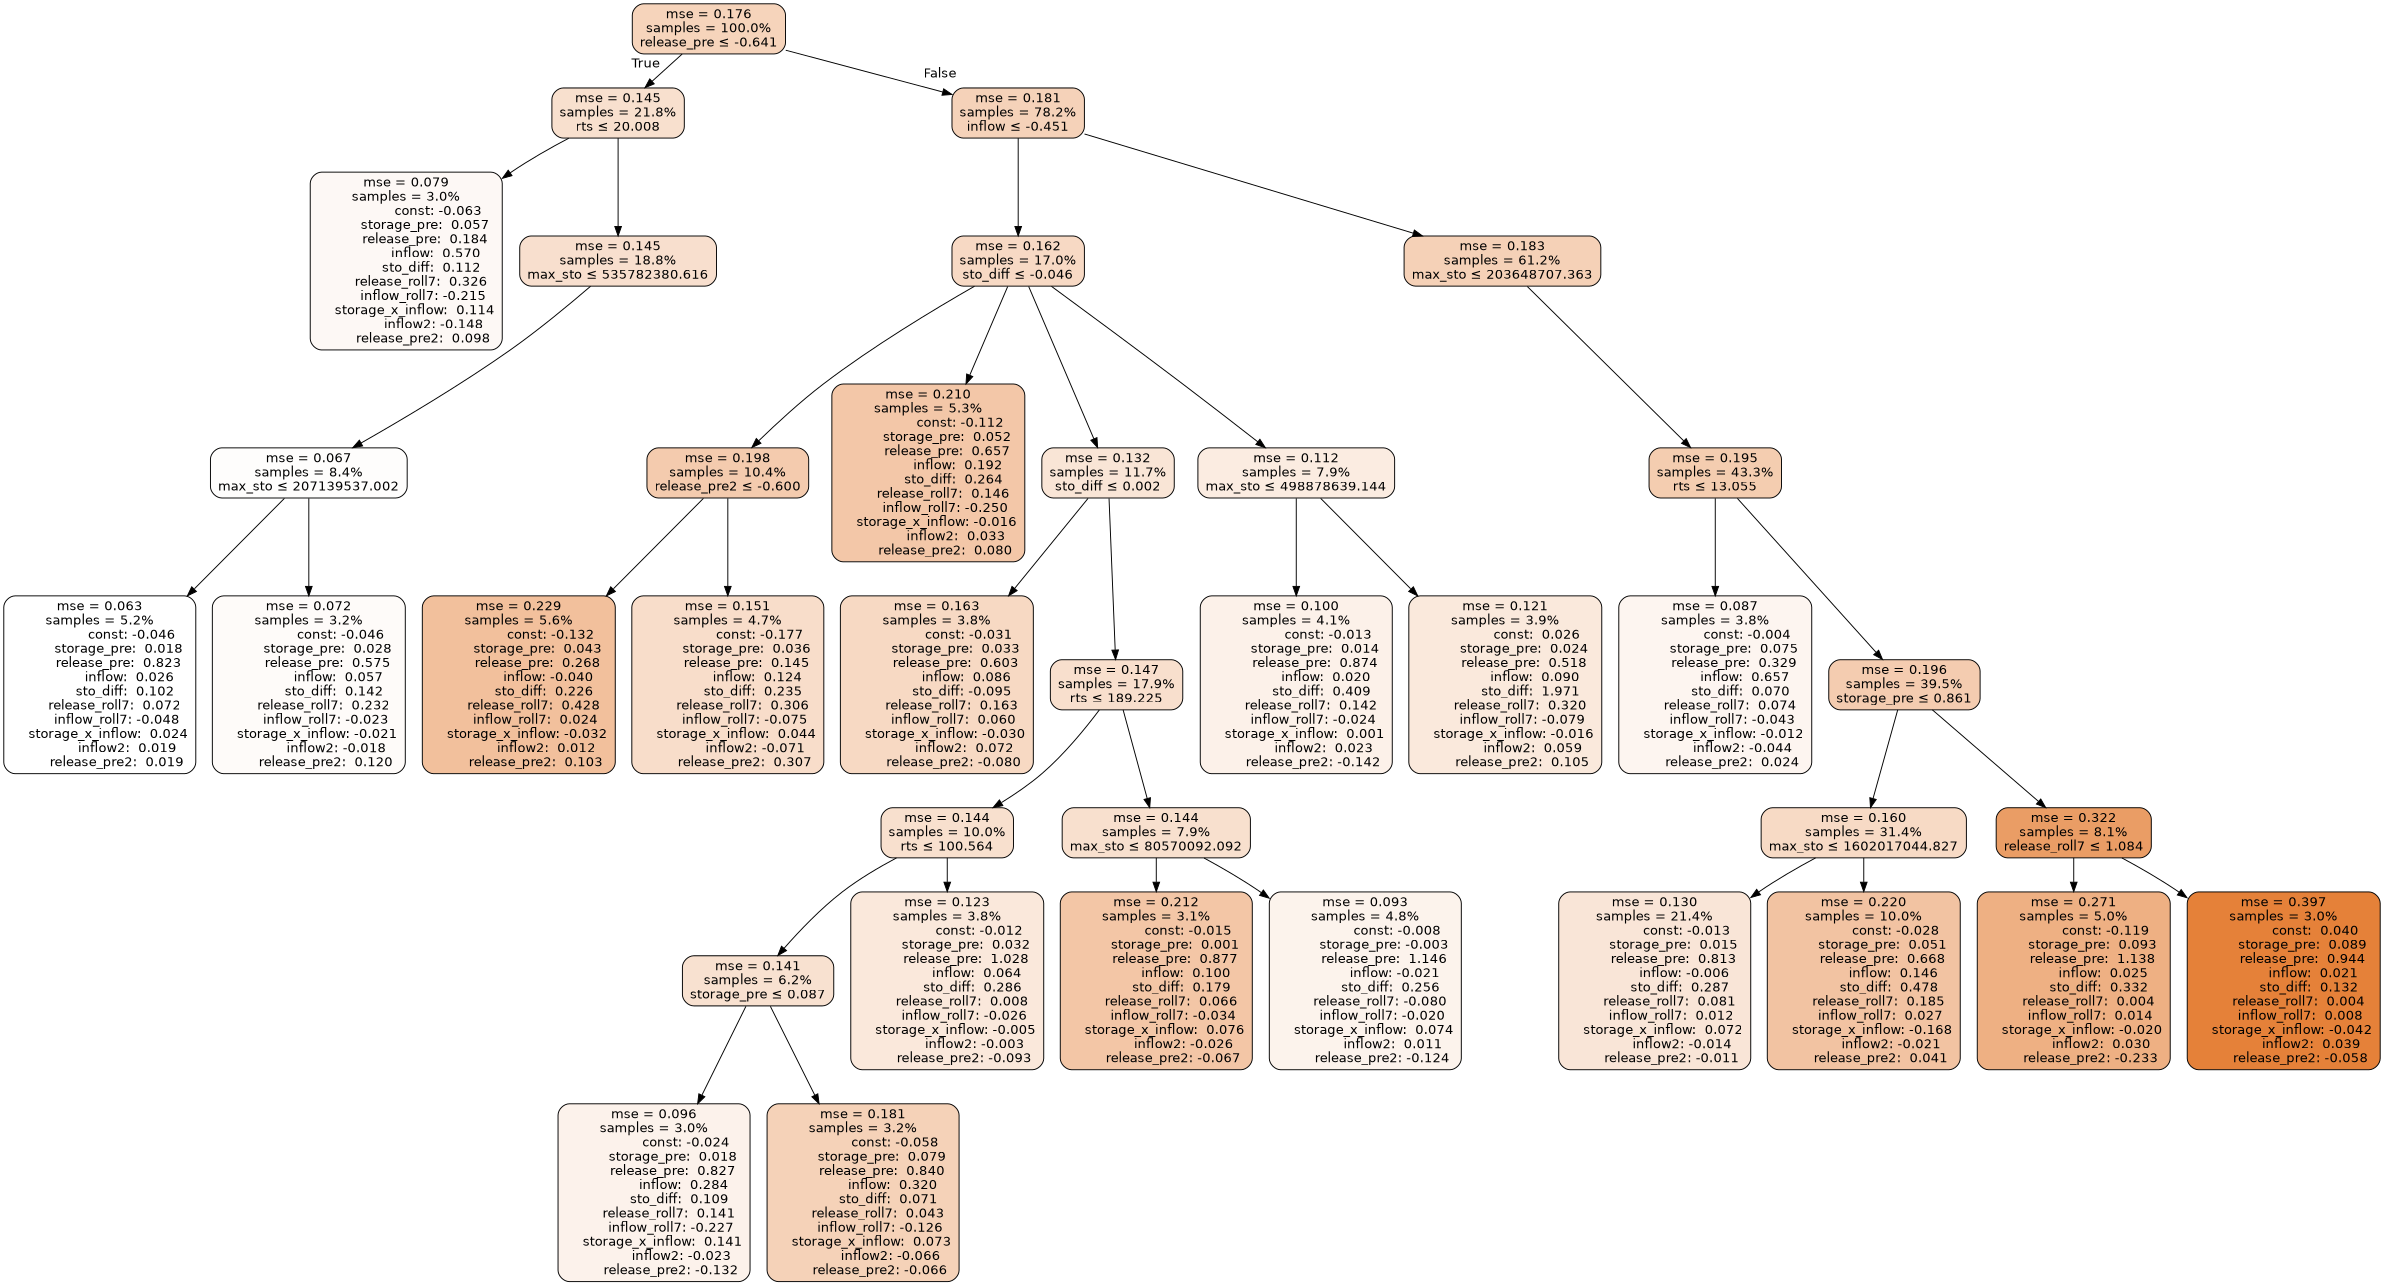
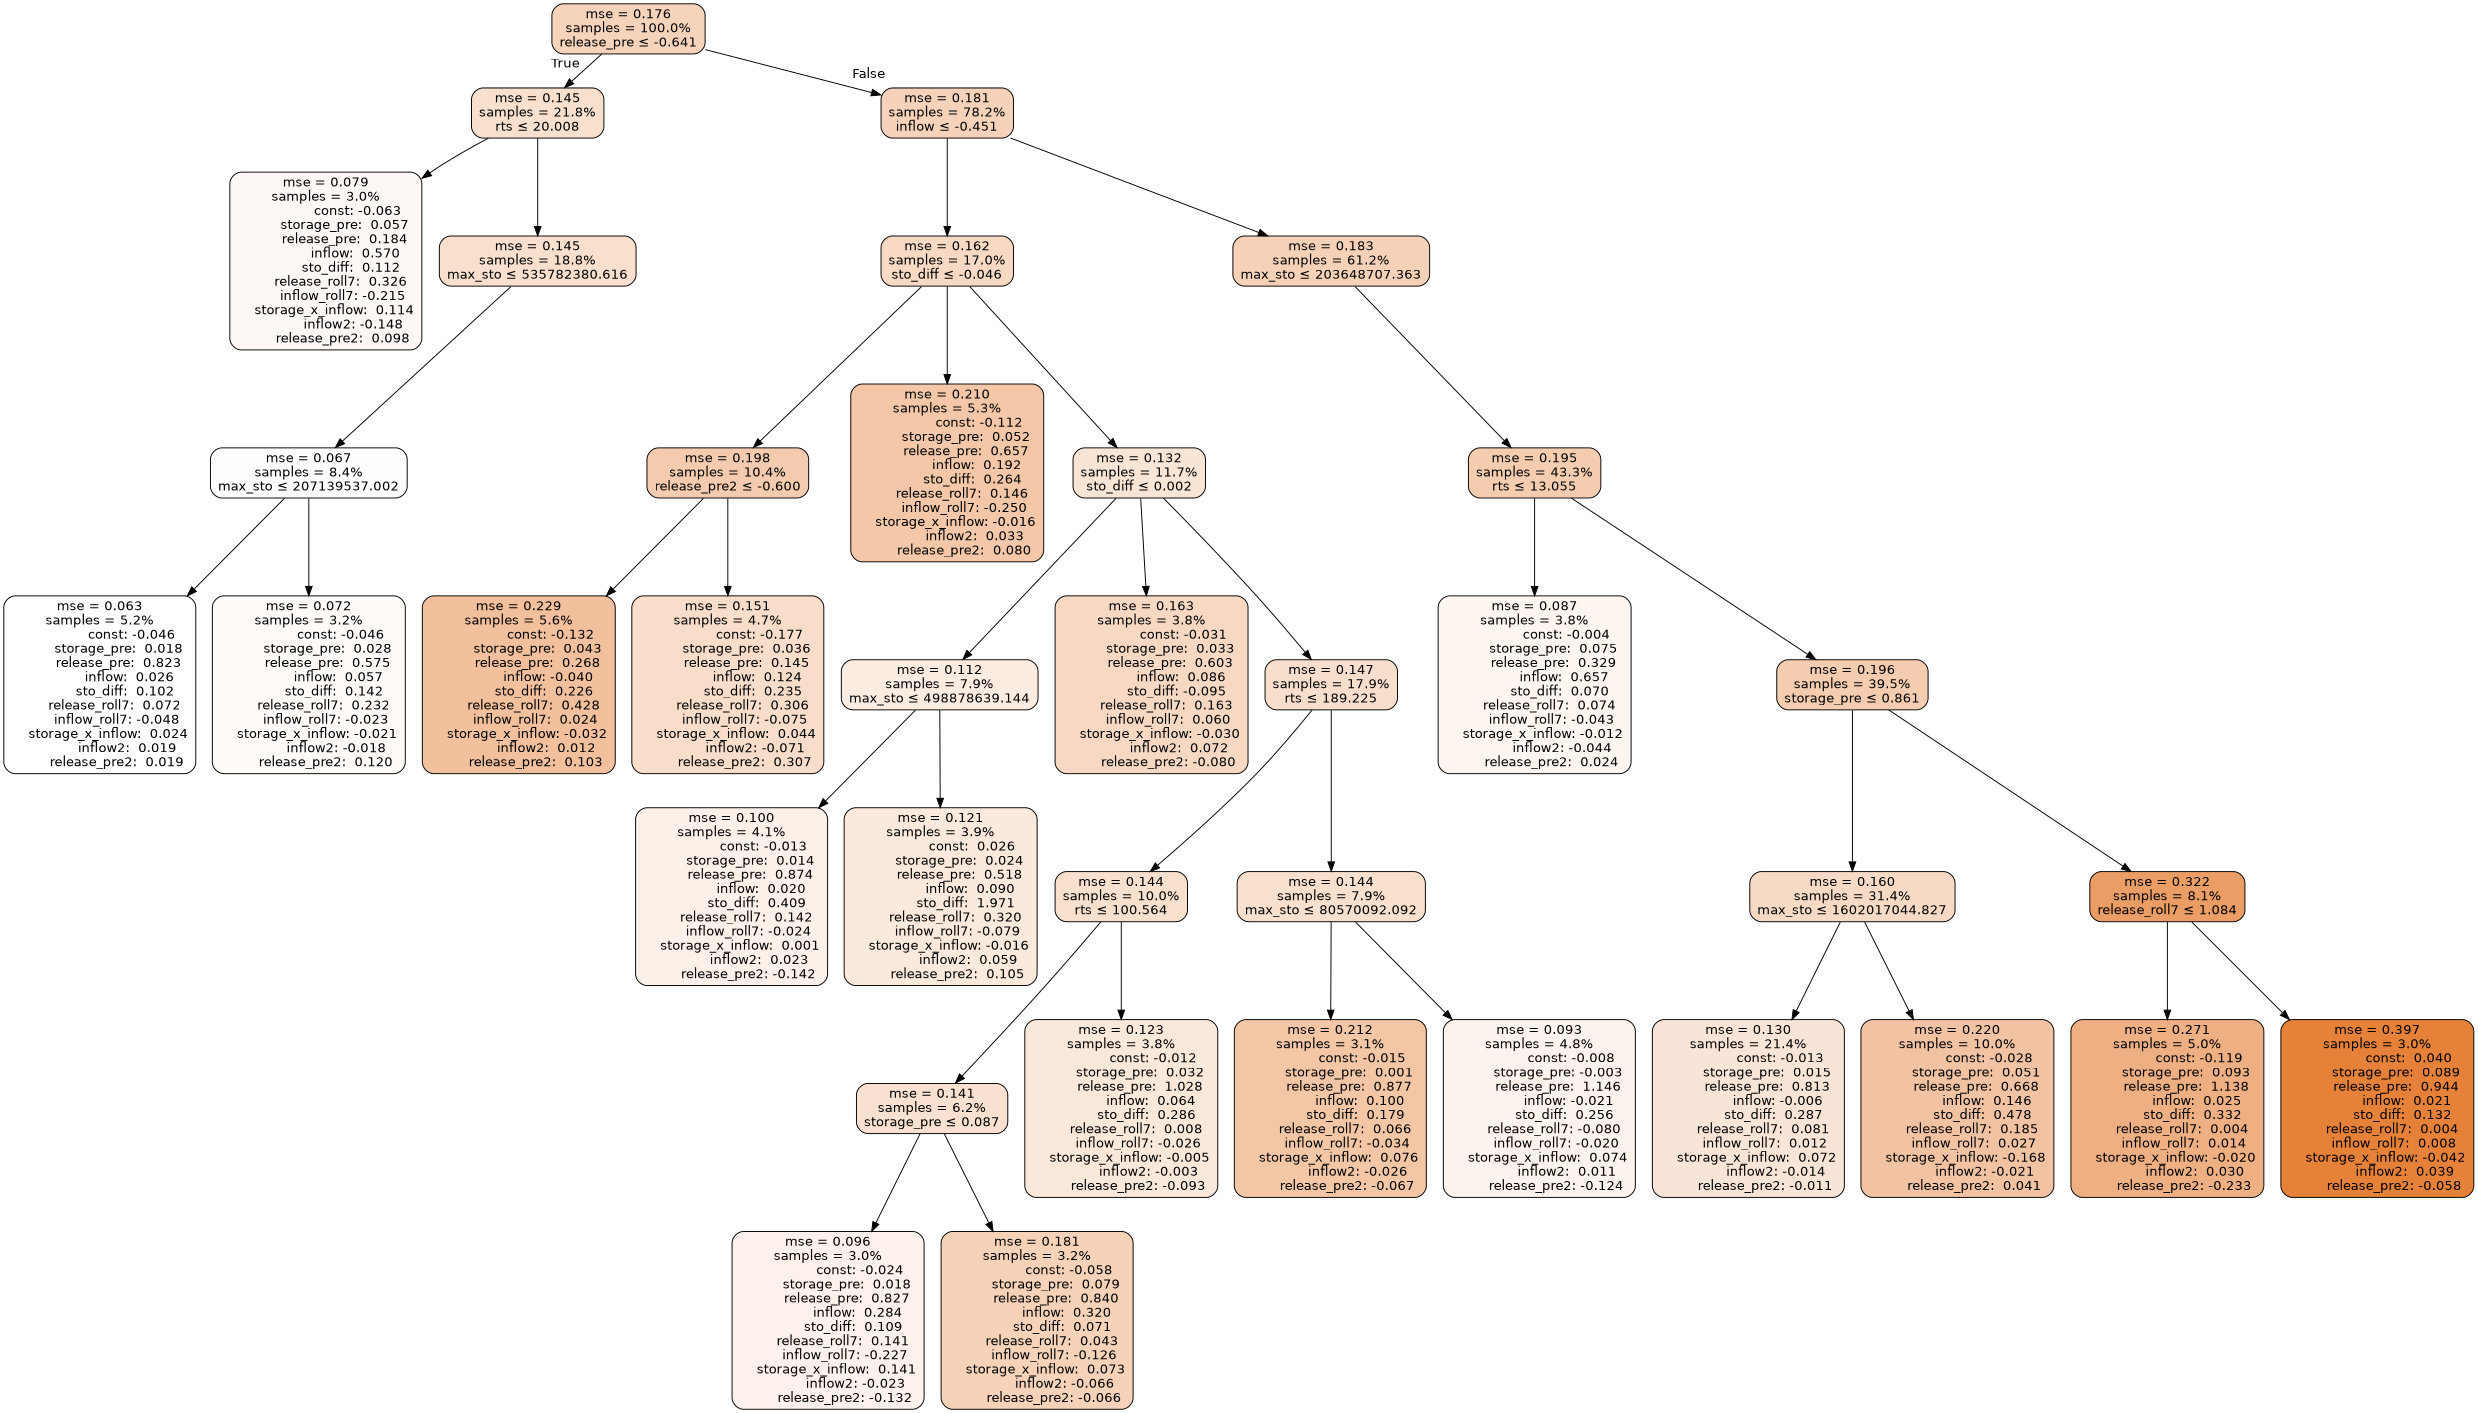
edge "mse = 0.162 samples = 17.0% sto_diff ≤ -0.046" -> "mse = 0.112 samples = 7.9% max_sto ≤ 498878639.144": now "mse = 0.132 samples = 11.7% sto_diff ≤ 0.002" -> "mse = 0.112 samples = 7.9% max_sto ≤ 498878639.144"
